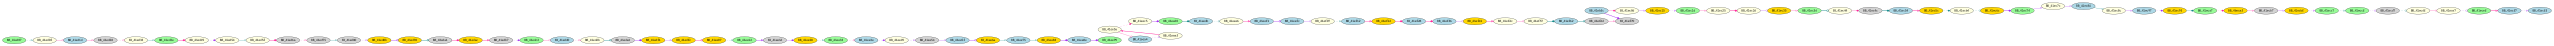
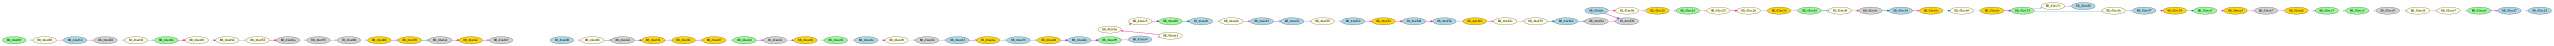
edge "BB_41ec84" -> "BB_41ec8c": now "BB_41ec74" -> "BB_41ec8c"
edge "BB_41eeba" -> "BB_41eea4": now "BB_41ee99" -> "BB_41eea4"
node "BB_41edc2": removed
